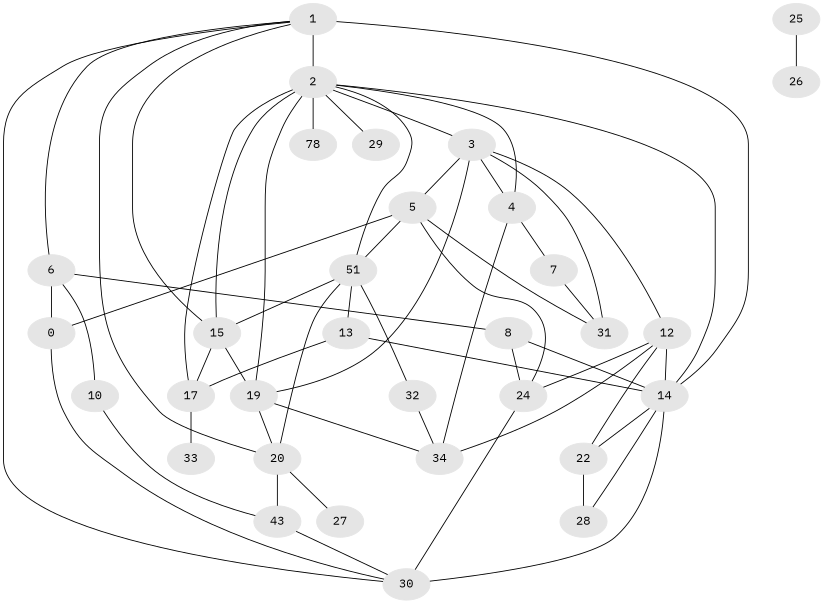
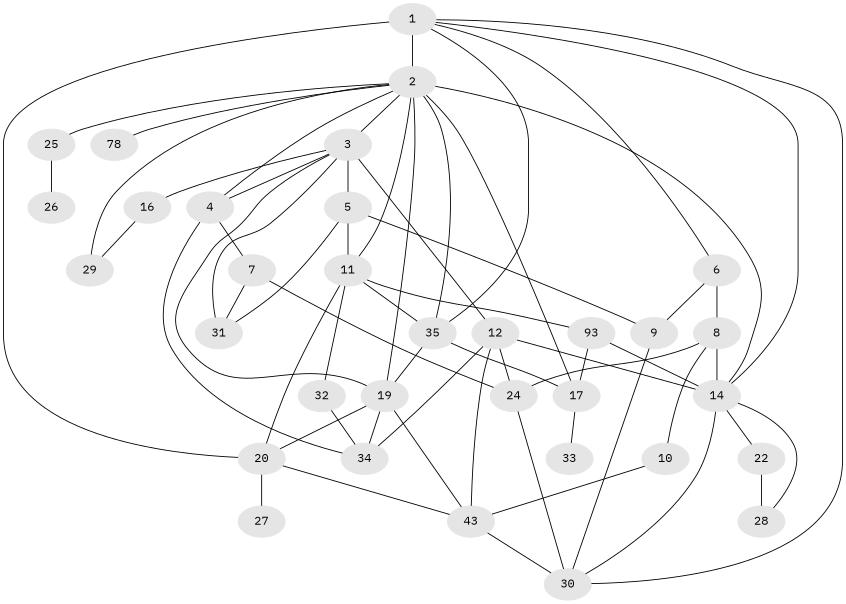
edge "2" -- "25": added
node "16": added
node "51": label "51" -> "11"
edge "5" -- "24": now "7" -- "24"
edge "6" -- "10": now "8" -- "10"
node "0": label "0" -> "9"
node "15": label "15" -> "35"
node "13": label "13" -> "93"
edge "12" -- "22": now "12" -- "43"
edge "19" -- "43": added
